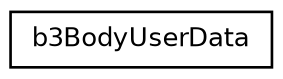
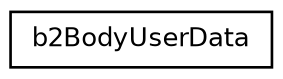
node "b3BodyUserData": label "b3BodyUserData" -> "b2BodyUserData"
